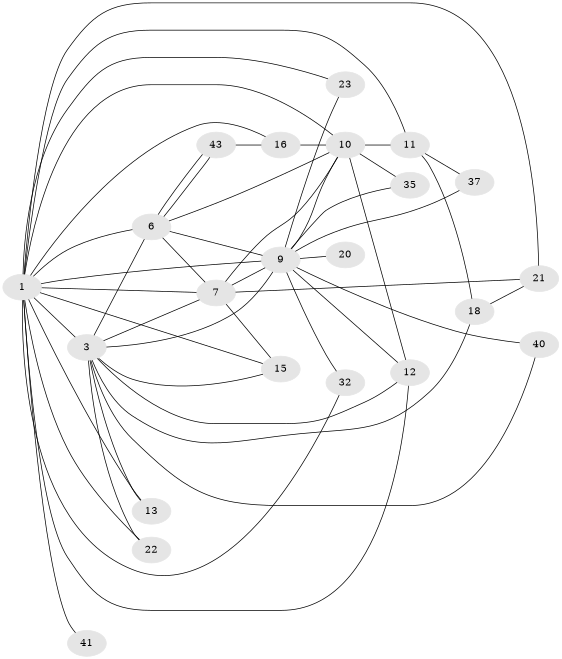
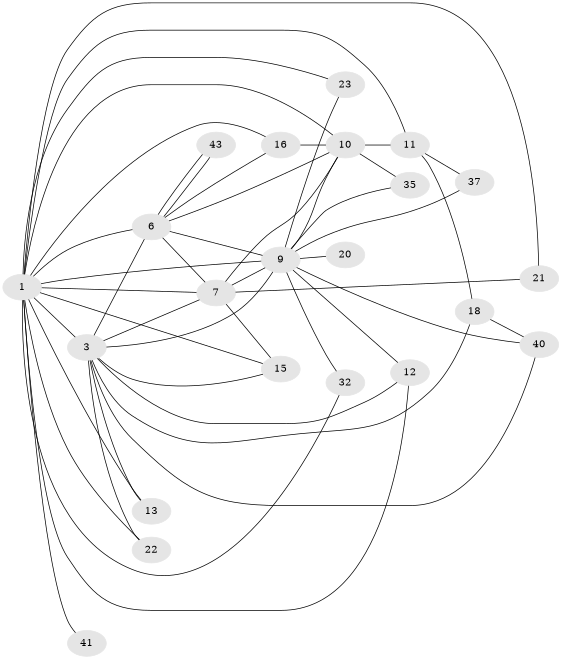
edge "43" -- "16": now "6" -- "16"
edge "10" -- "12": removed
edge "21" -- "18": now "40" -- "18"
